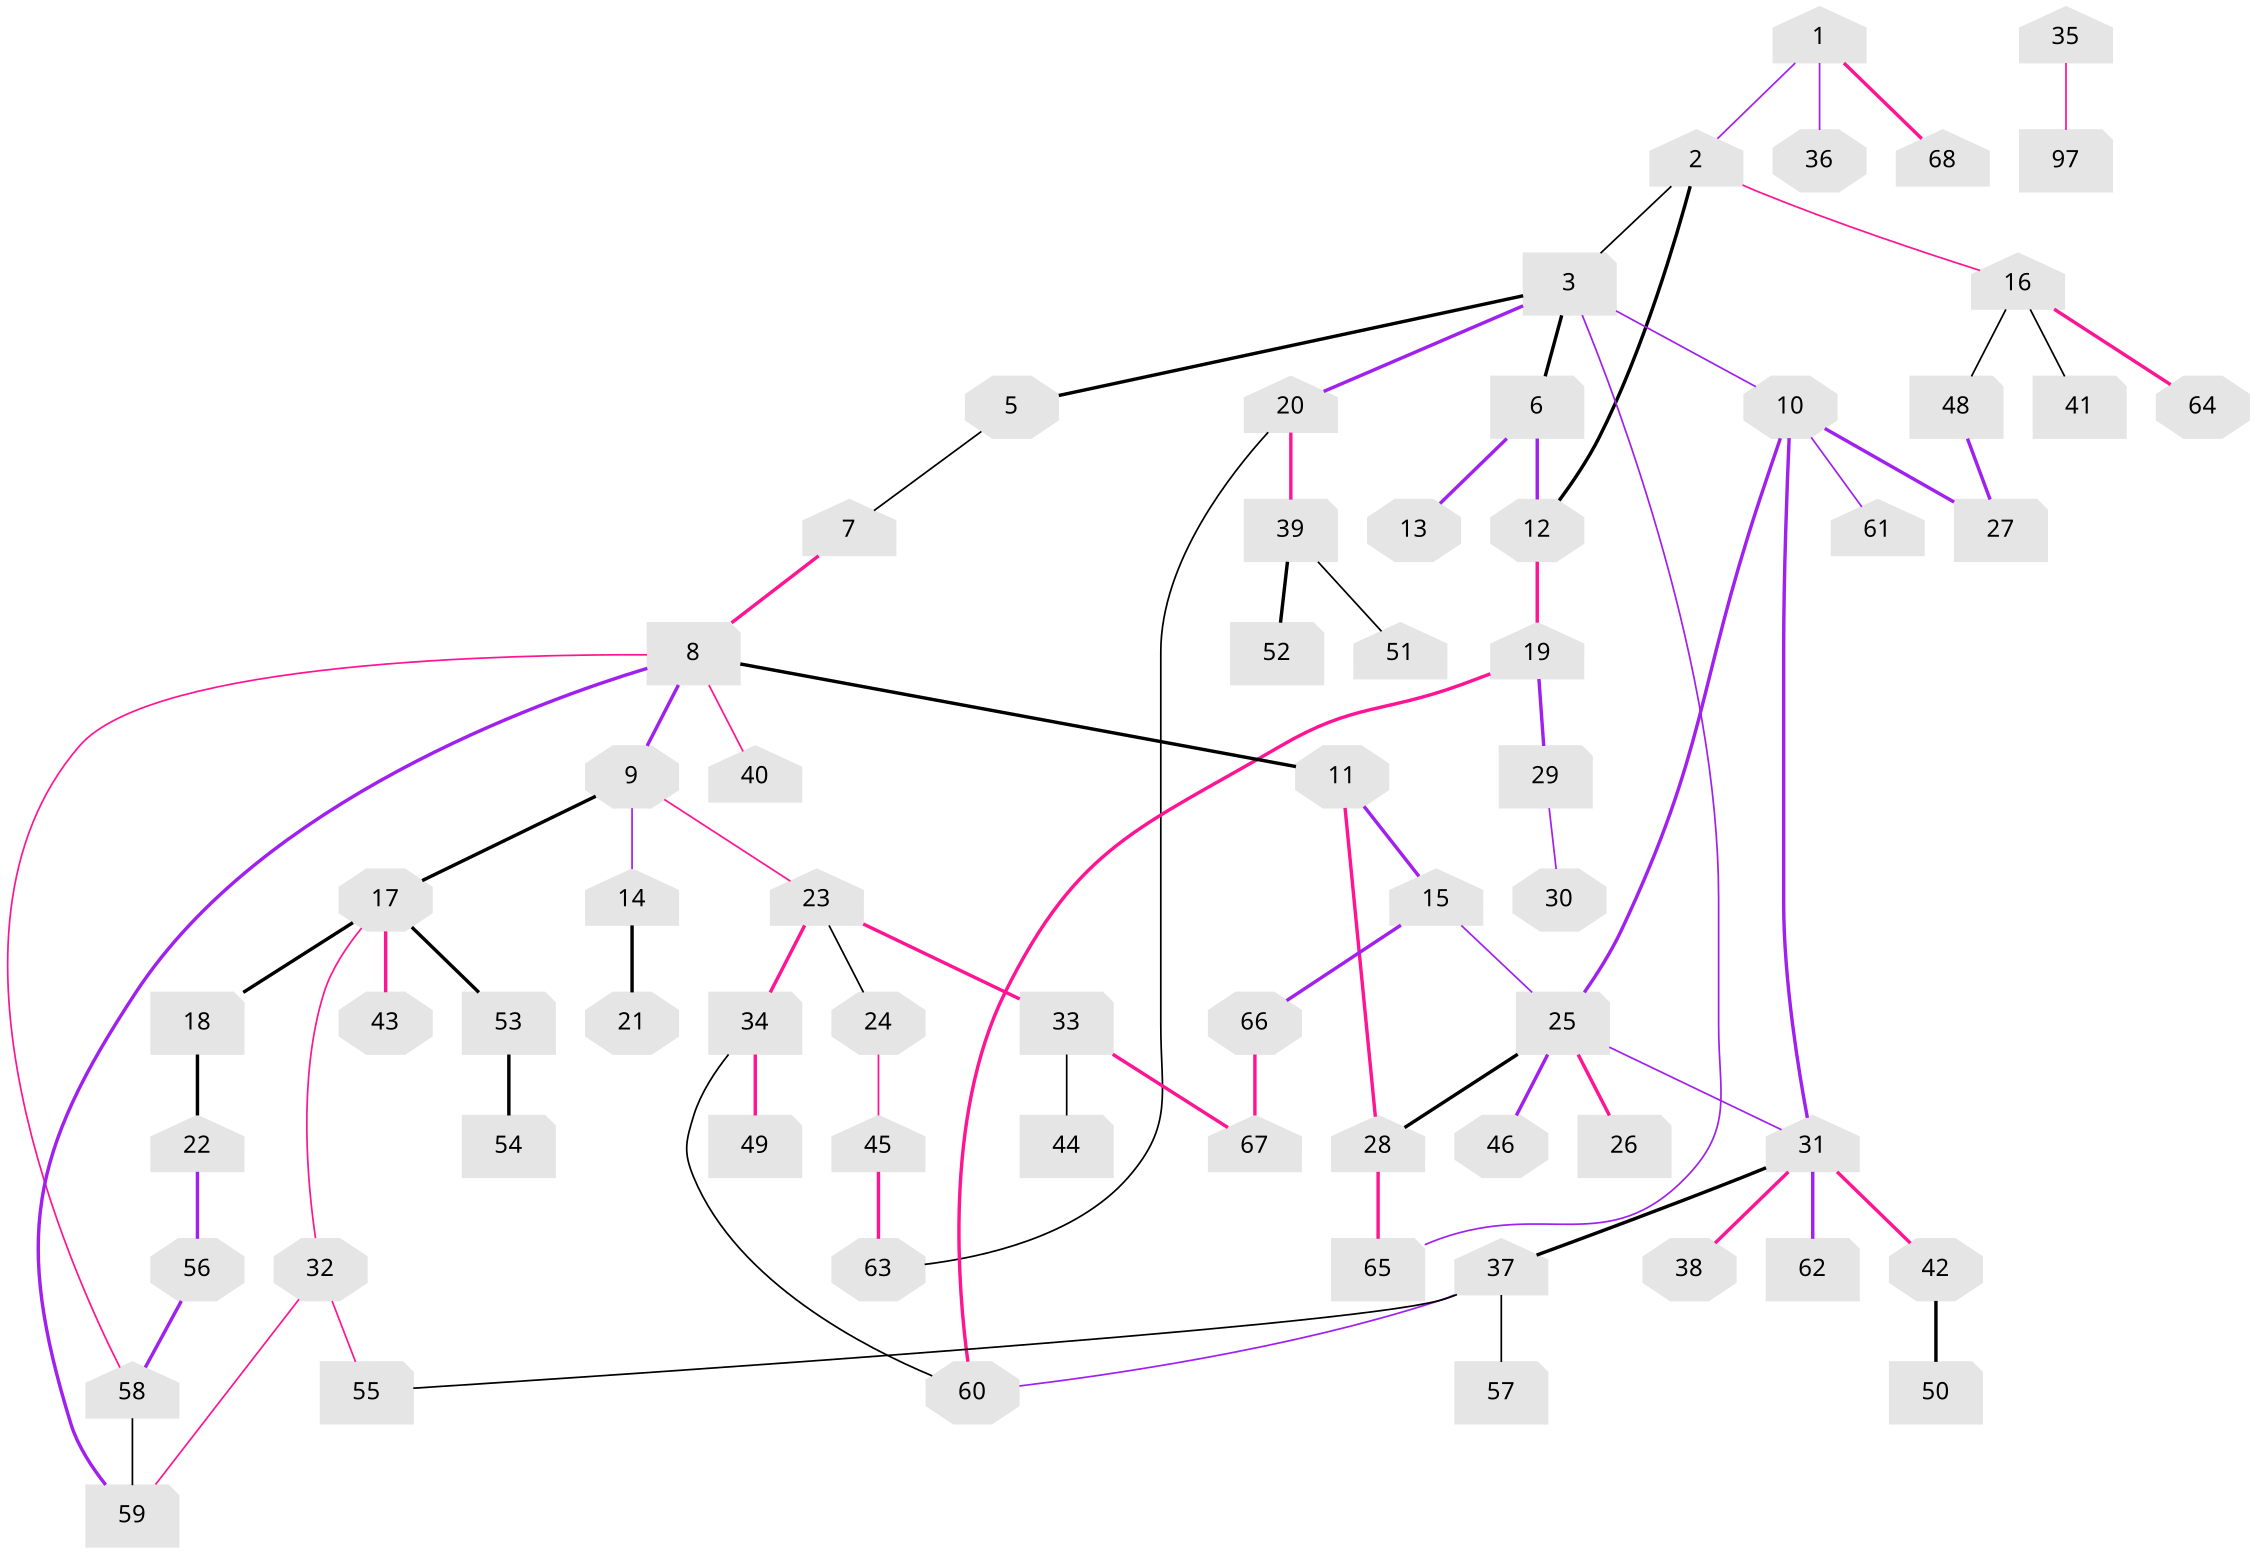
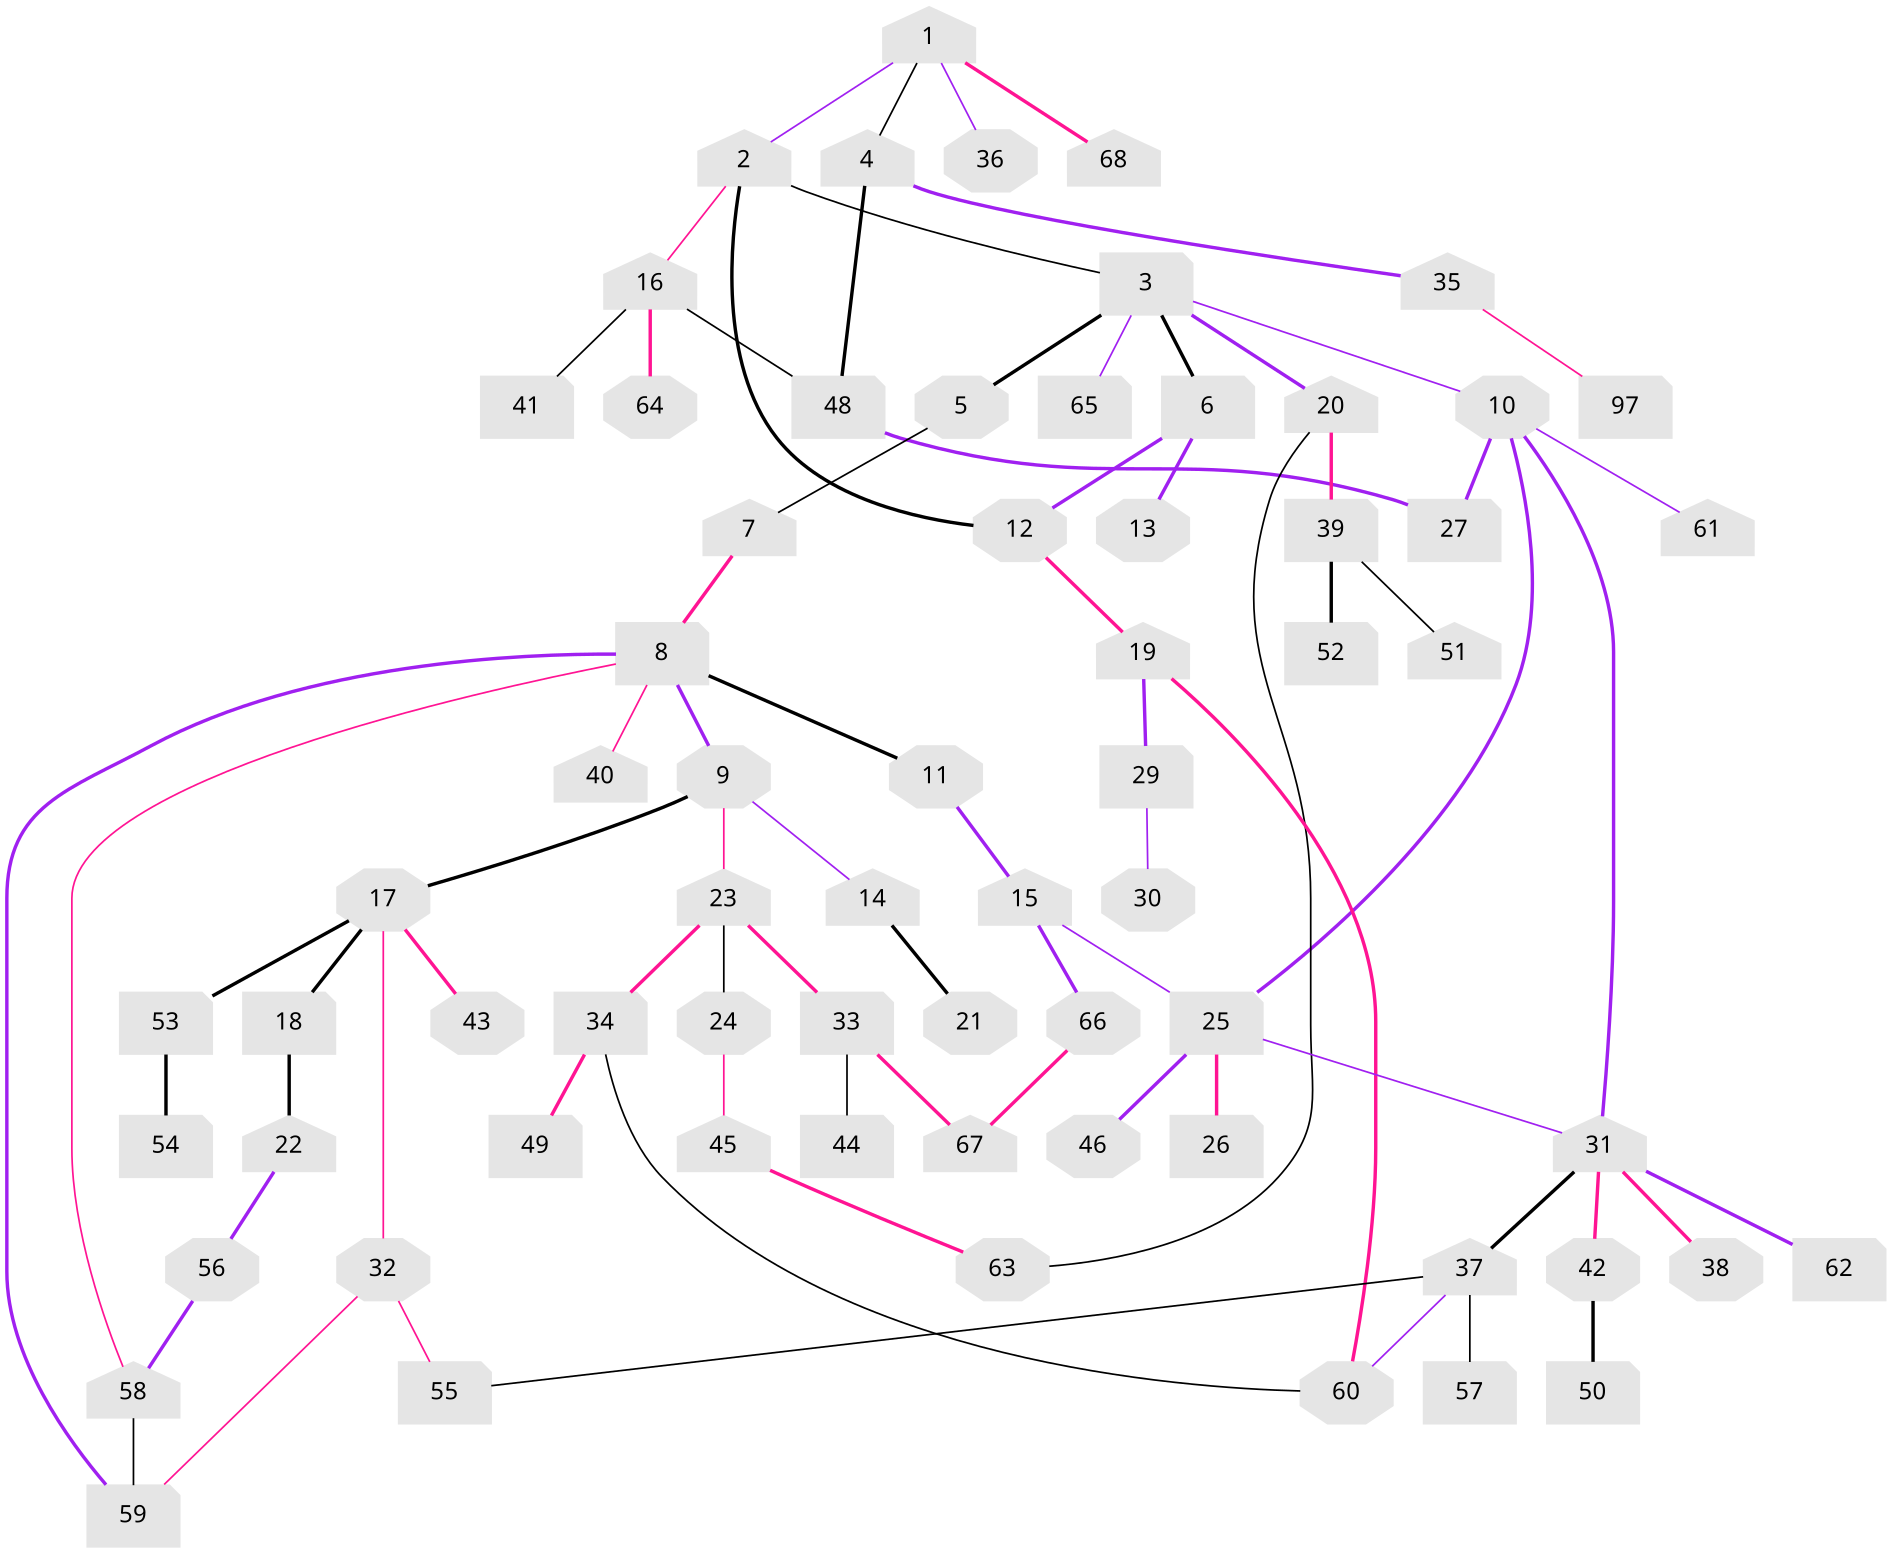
node "4": added
node "28": removed
